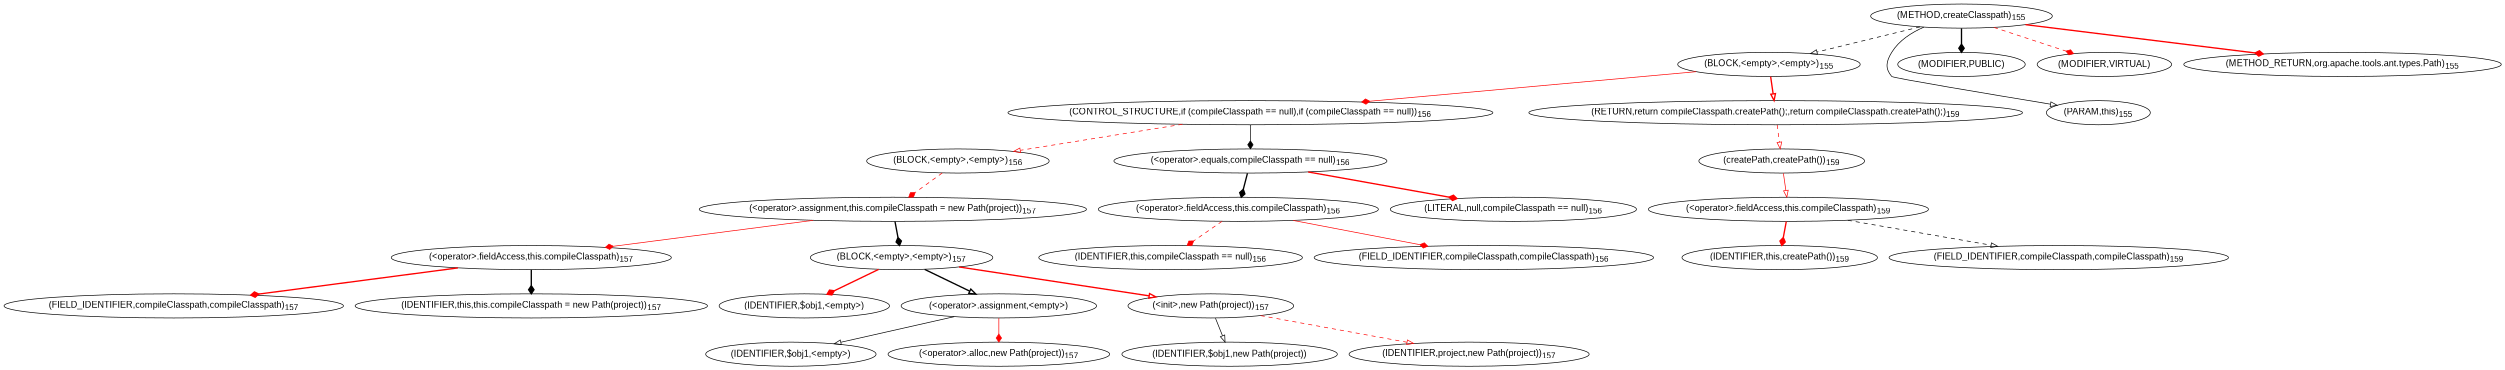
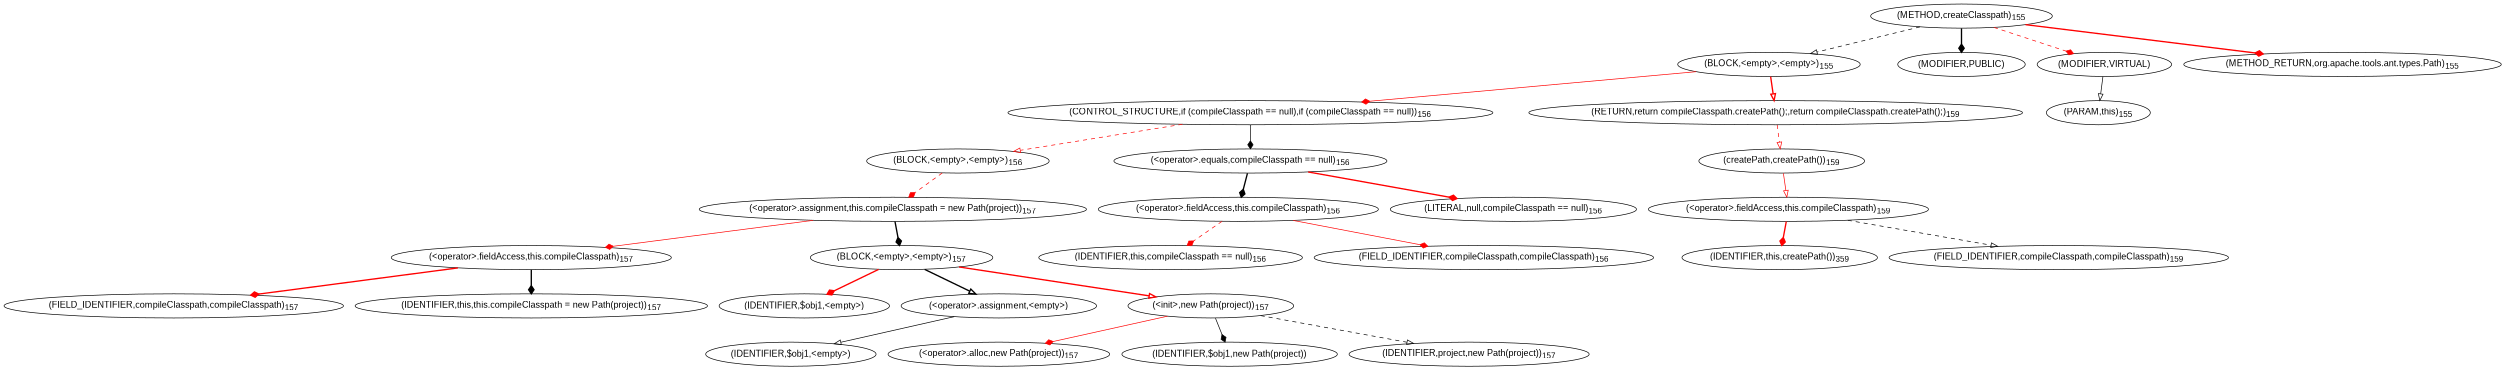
edge "(METHOD,createClasspath)" -> "(PARAM,this)": now "(MODIFIER,VIRTUAL)" -> "(PARAM,this)"
node "(IDENTIFIER,this,createPath())": text "159" -> "359"
edge "(<operator>.assignment,<empty>)" -> "(<operator>.alloc,new Path(project))": now "(<init>,new Path(project))" -> "(<operator>.alloc,new Path(project))"
edge "(<init>,new Path(project))" -> "(IDENTIFIER,$obj1,new Path(project))": arrowhead onormal -> diamond
edge "(<init>,new Path(project))" -> "(IDENTIFIER,project,new Path(project))": color red -> black
